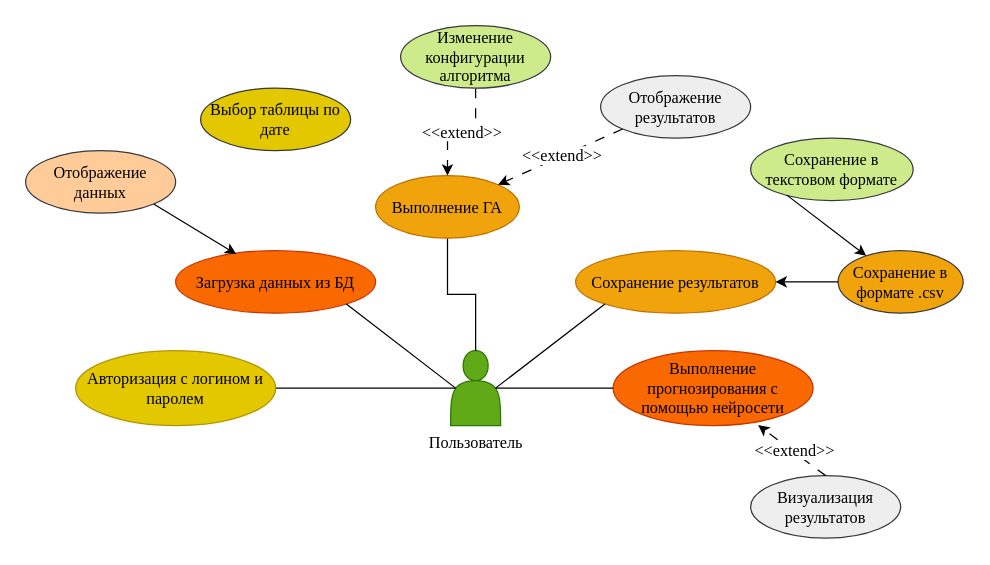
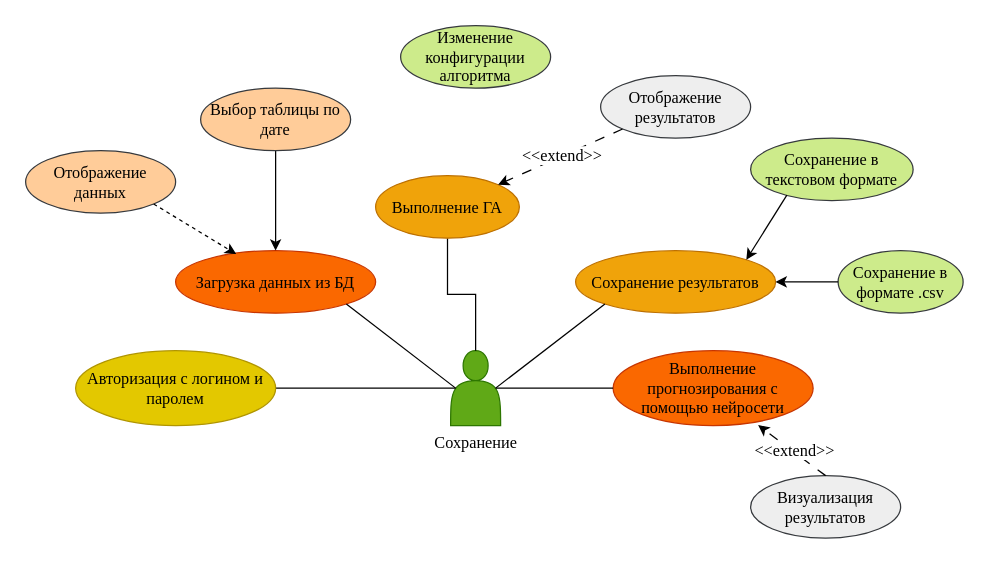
node "Выбор таблицы по дате": fillcolor #e3c800 -> #ffcc99
edge "Изменение конфигурации алгоритма" -> "Выполнение ГА": removed, label "<<extend>>"
edge "Выбор таблицы по дате" -> "Загрузка данных из БД": added
edge "Сохранение в текстовом формате" -> "Сохранение в формате .csv": now "Сохранение в текстовом формате" -> "Сохранение результатов"
edge "Отображение данных" -> "Загрузка данных из БД": style solid -> dashed
node "Сохранение в формате .csv": fillcolor #f0a30a -> #cdeb8b
node "Пользователь": label "Пользователь" -> "Сохранение"
